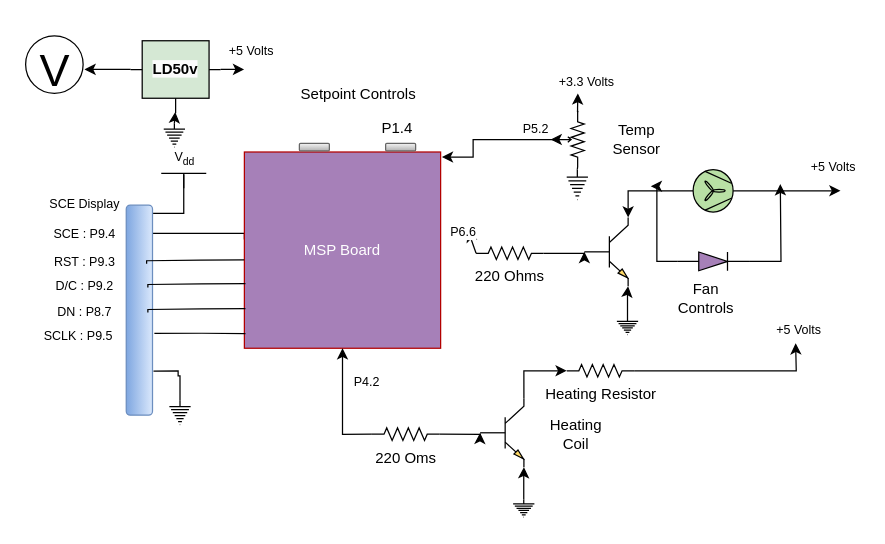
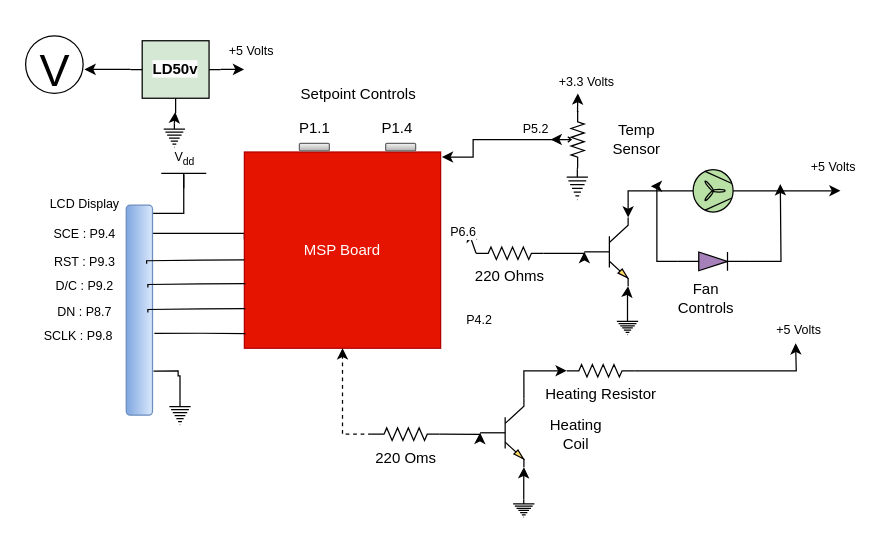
node "P1.1": added
node "SCE Display": label "SCE Display" -> "LCD Display"
node "MSP Board": fillcolor #a680b8 -> #e51400
node "SCLK : P9.5": label "SCLK : P9.5" -> "SCLK : P9.8"
node "P4.2": moved (384, 388) -> (496, 326)
edge "220 Oms" -> "MSP Board": style solid -> dashed
